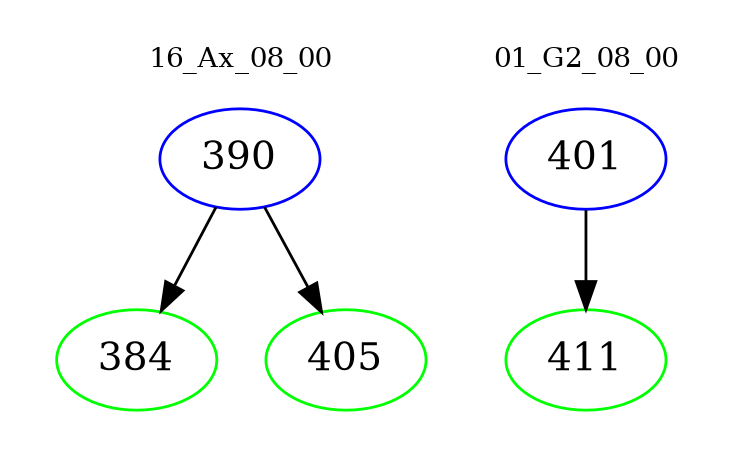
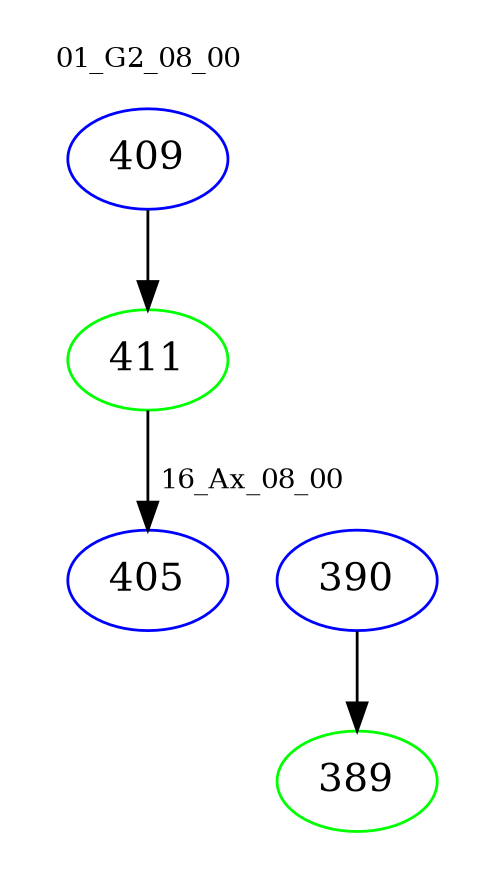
node "401": label "401" -> "409"
edge "390" -> "405": now "411" -> "405"
node "384": label "384" -> "389"
node "405": color green -> blue
